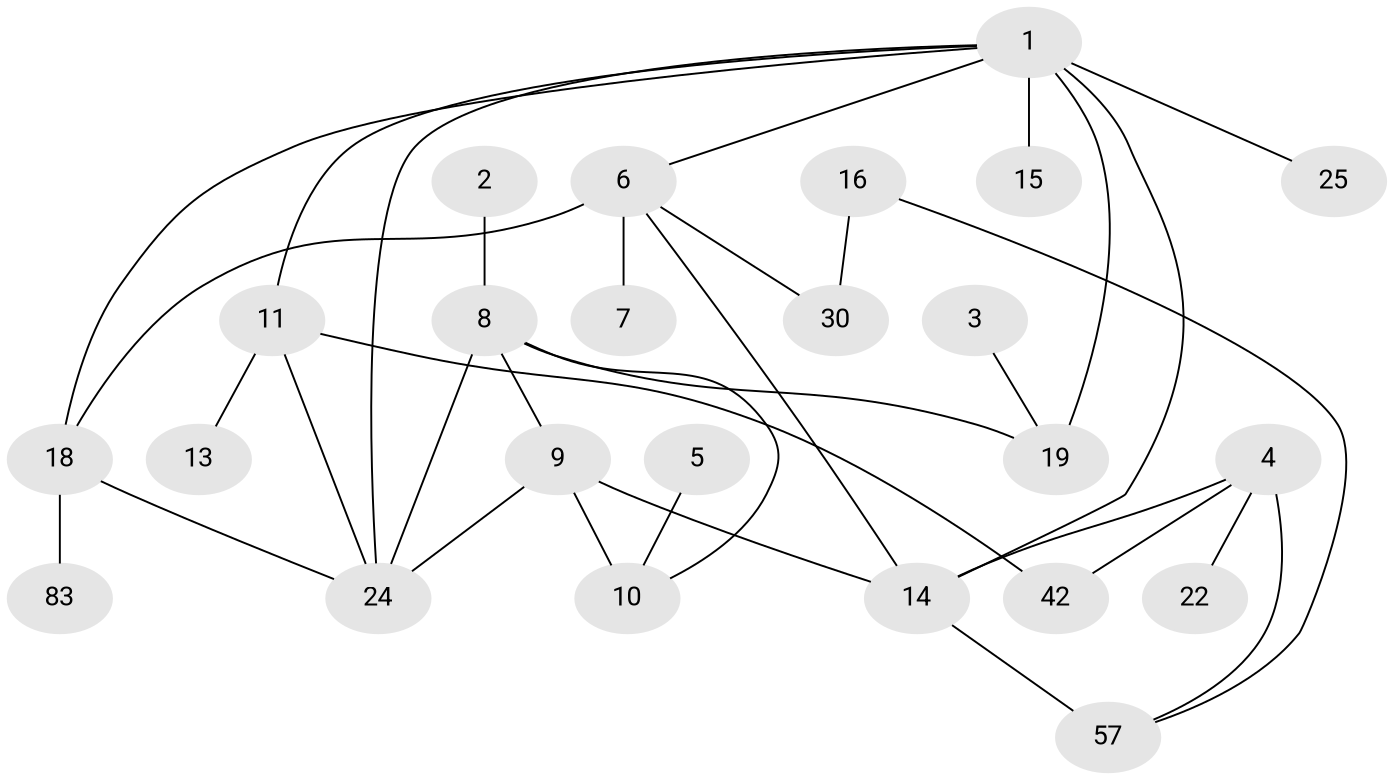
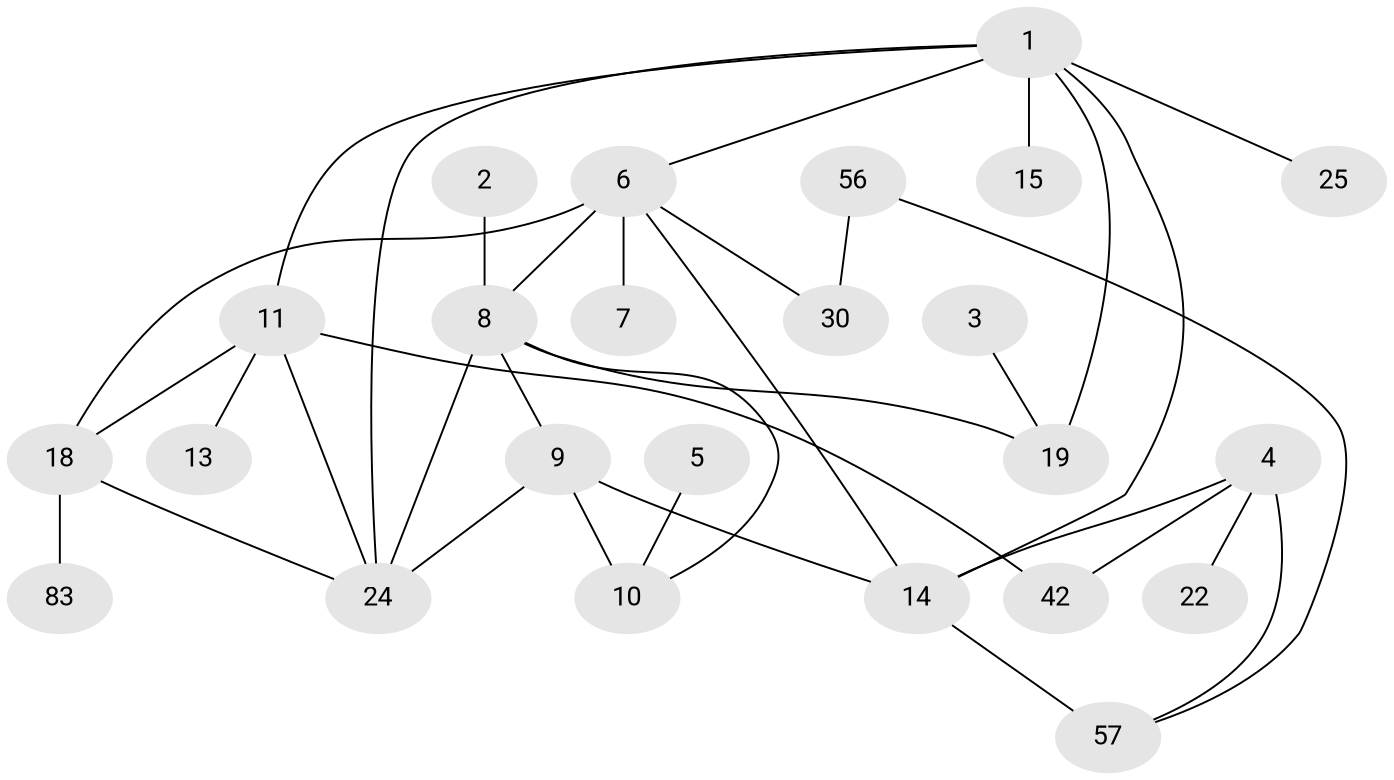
edge "1" -- "18": now "11" -- "18"
node "16": label "16" -> "56"
edge "6" -- "8": added
